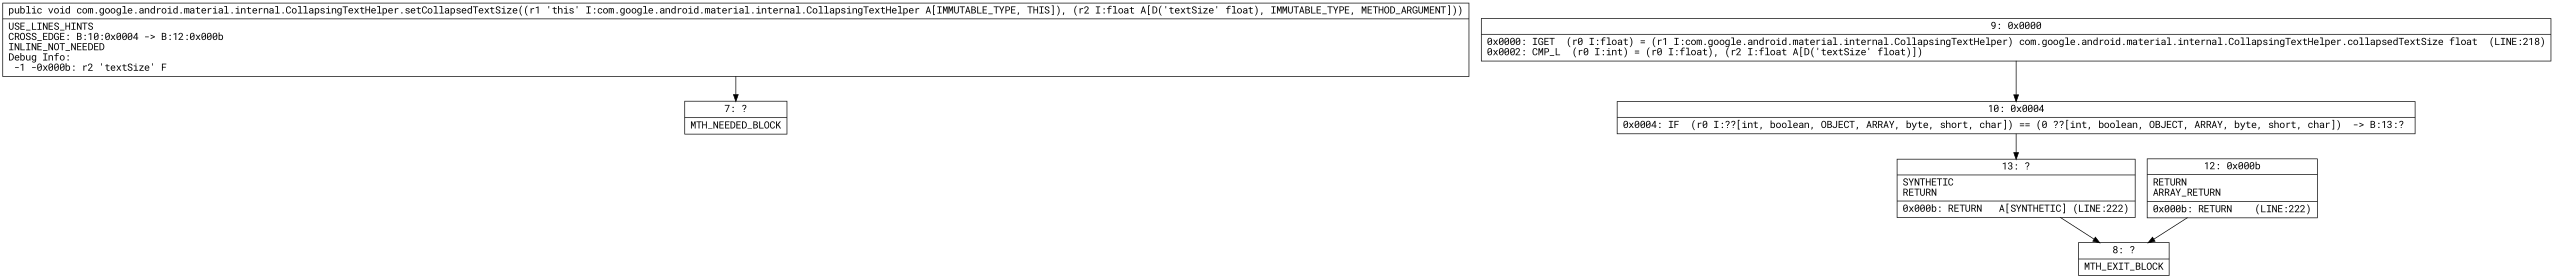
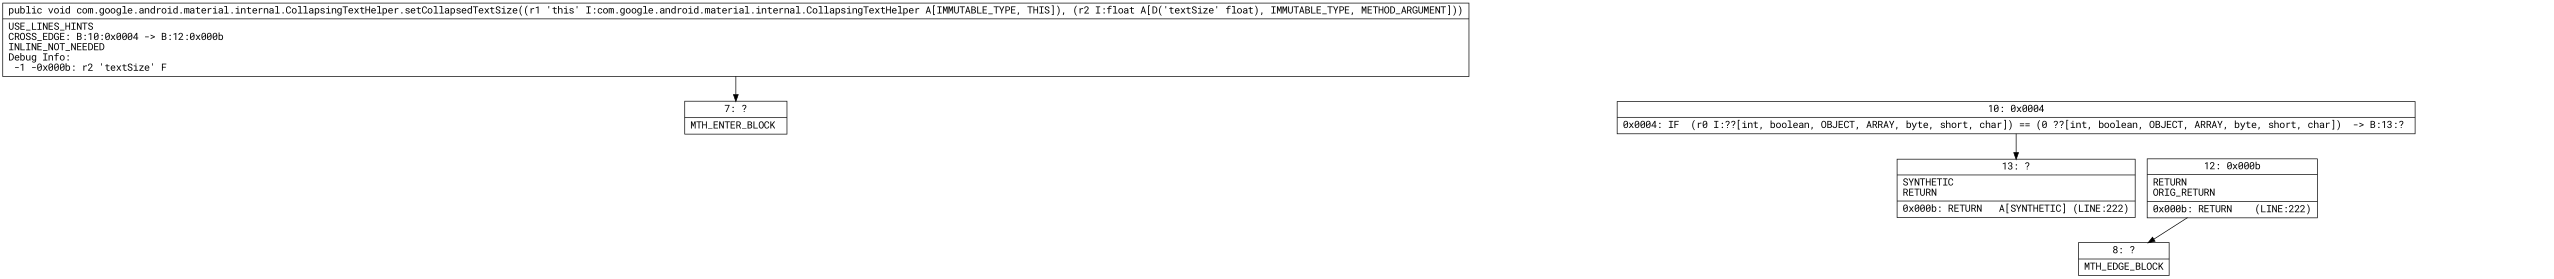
node "9: 0x0000": removed
node "7: ?": text "MTH_NEEDED_BLOCK" -> "MTH_ENTER_BLOCK"
node "12: 0x000b": text "ARRAY_RETURN" -> "ORIG_RETURN"
edge "13: ?" -> "8: ?": removed
node "8: ?": text "MTH_EXIT_BLOCK" -> "MTH_EDGE_BLOCK"
